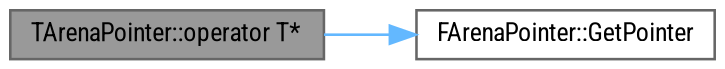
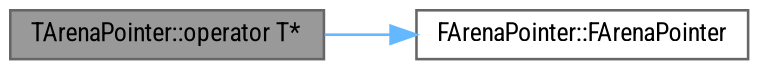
node "FArenaPointer::GetPointer": label "FArenaPointer::GetPointer" -> "FArenaPointer::FArenaPointer"
